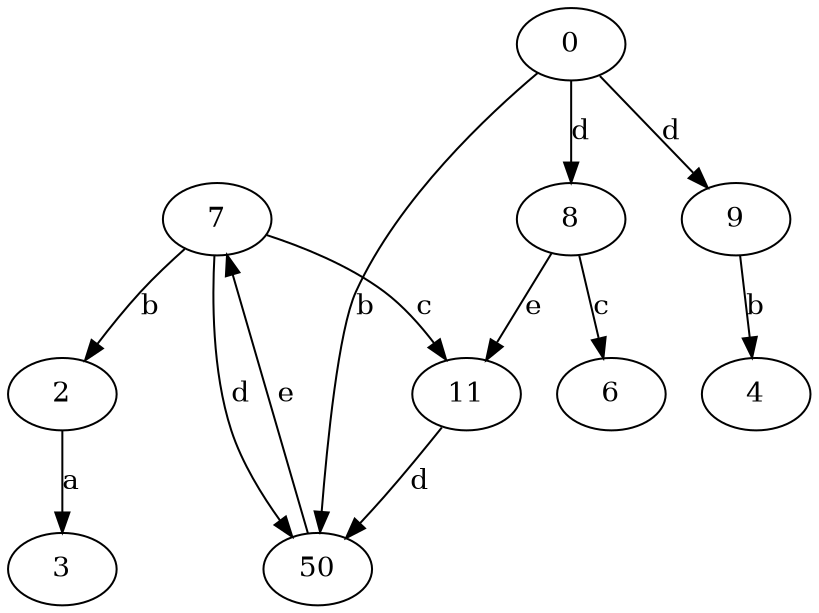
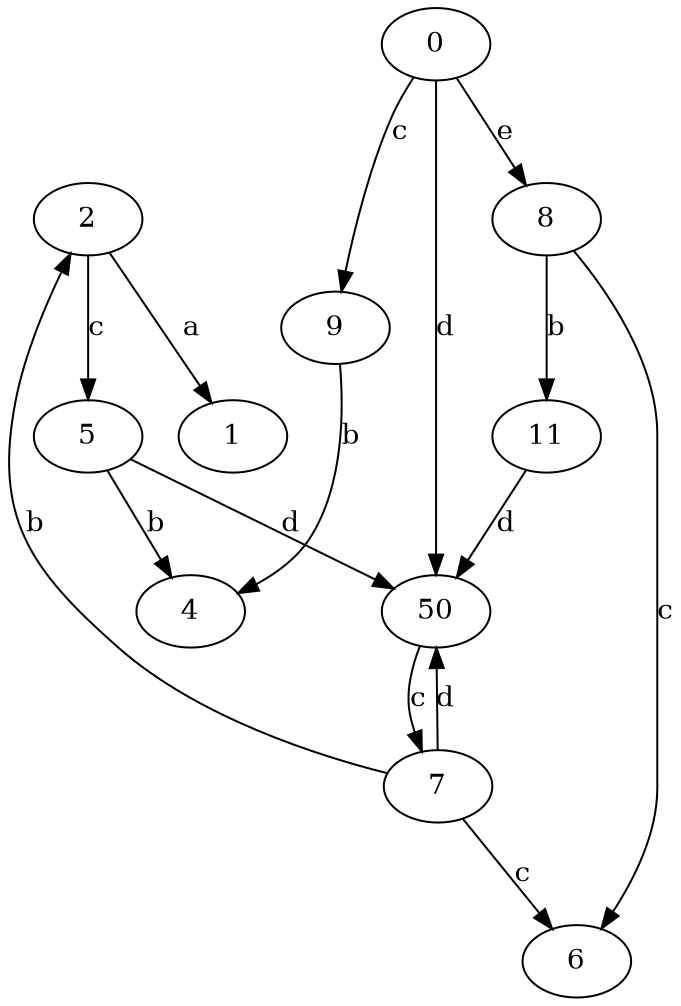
edge "0" -> "8": label "d" -> "e"
edge "0" -> "9": label "d" -> "c"
edge "7" -> "11": now "7" -> "6"
edge "0" -> "50": label "b" -> "d"
edge "8" -> "11": label "e" -> "b"
edge "50" -> "7": label "e" -> "c"
node "5": added
node "3": label "3" -> "1"
